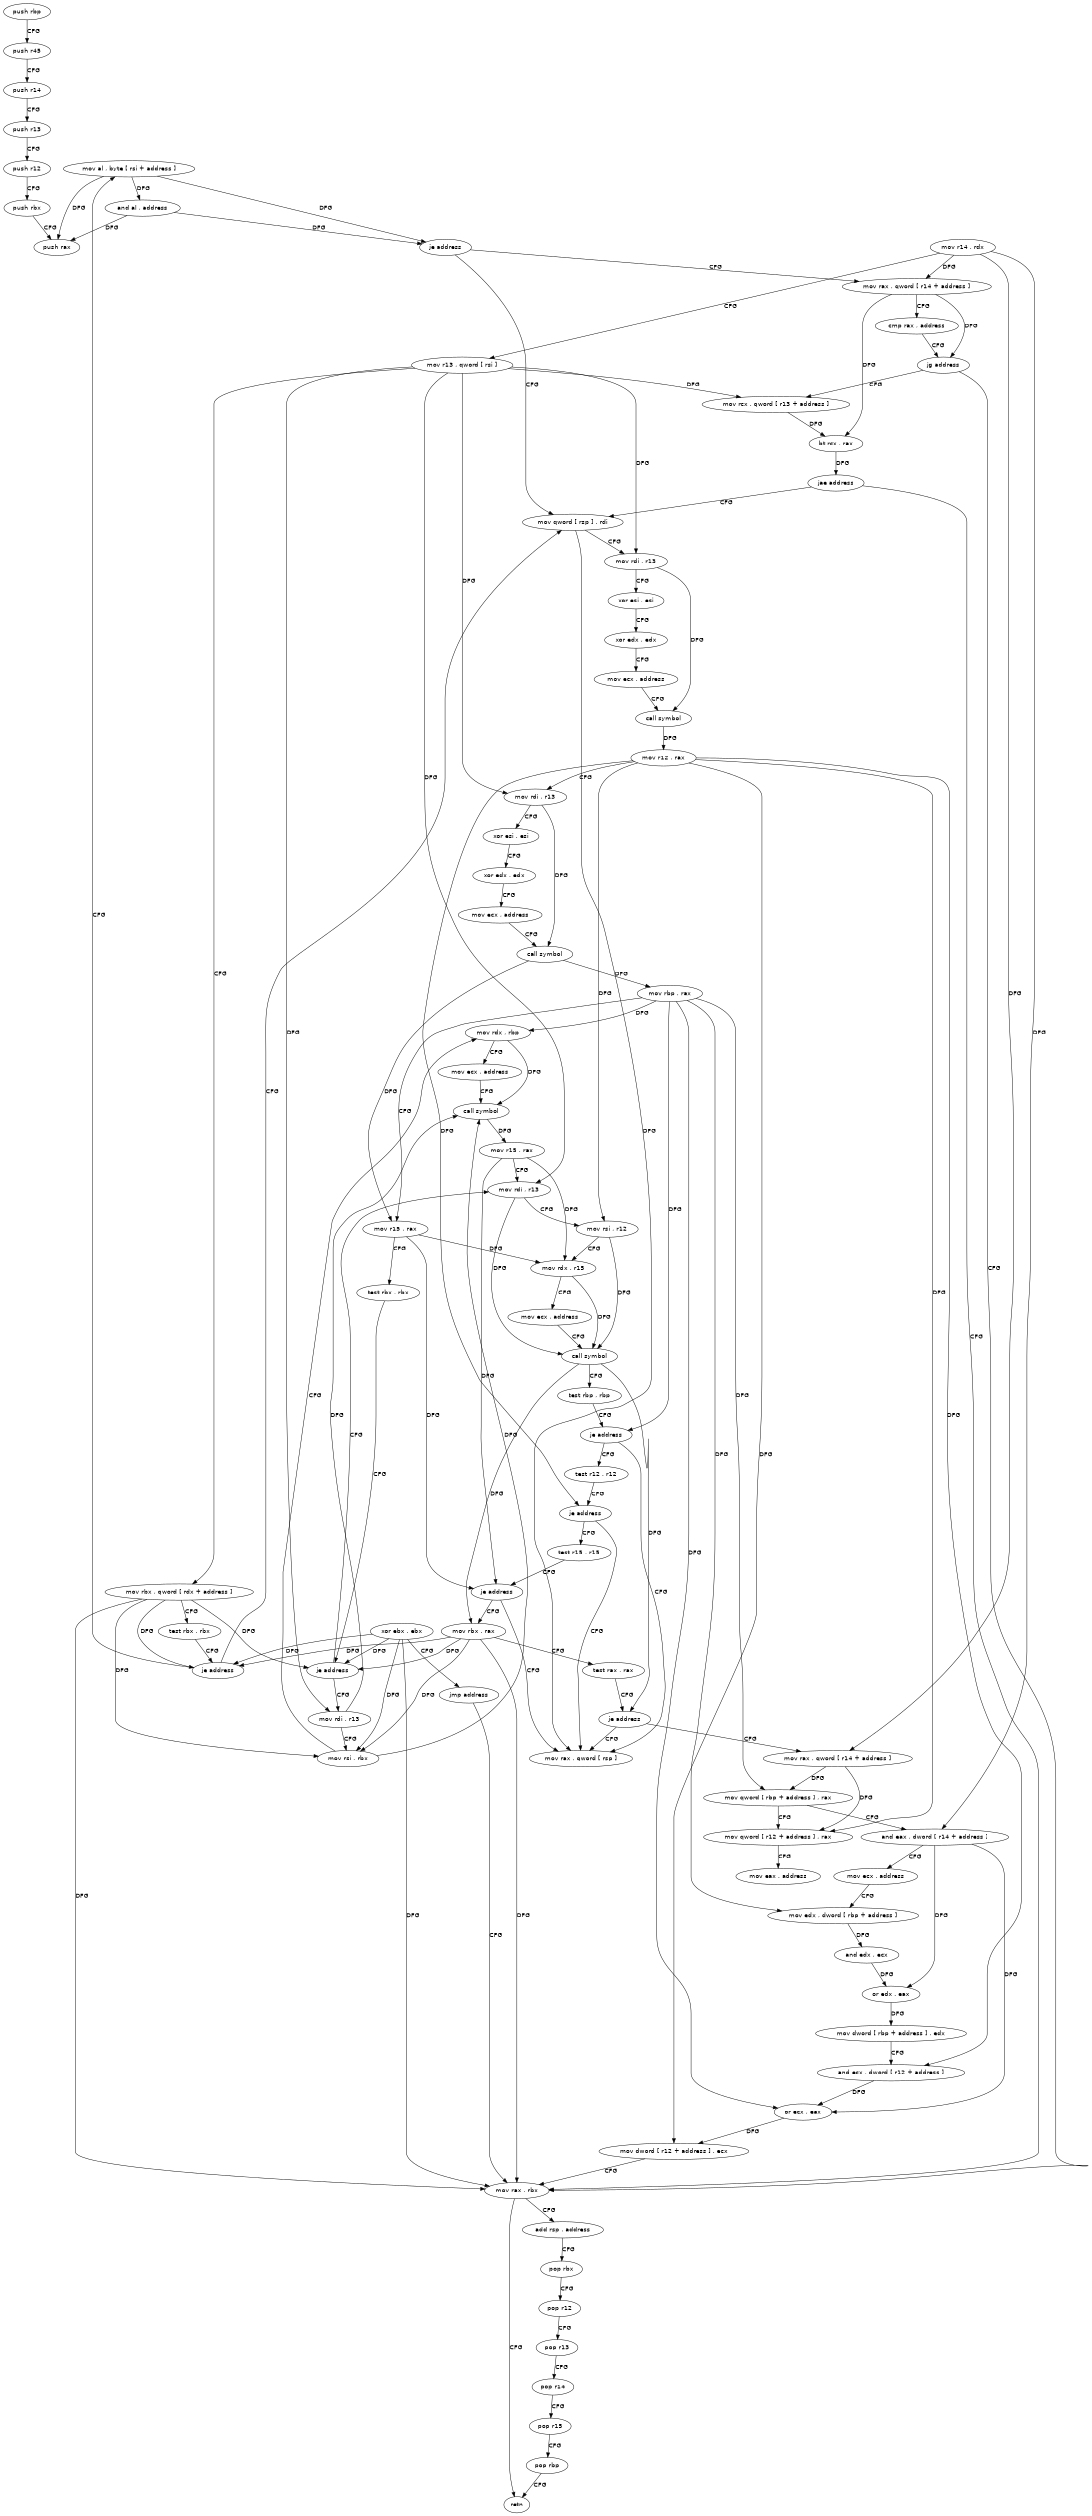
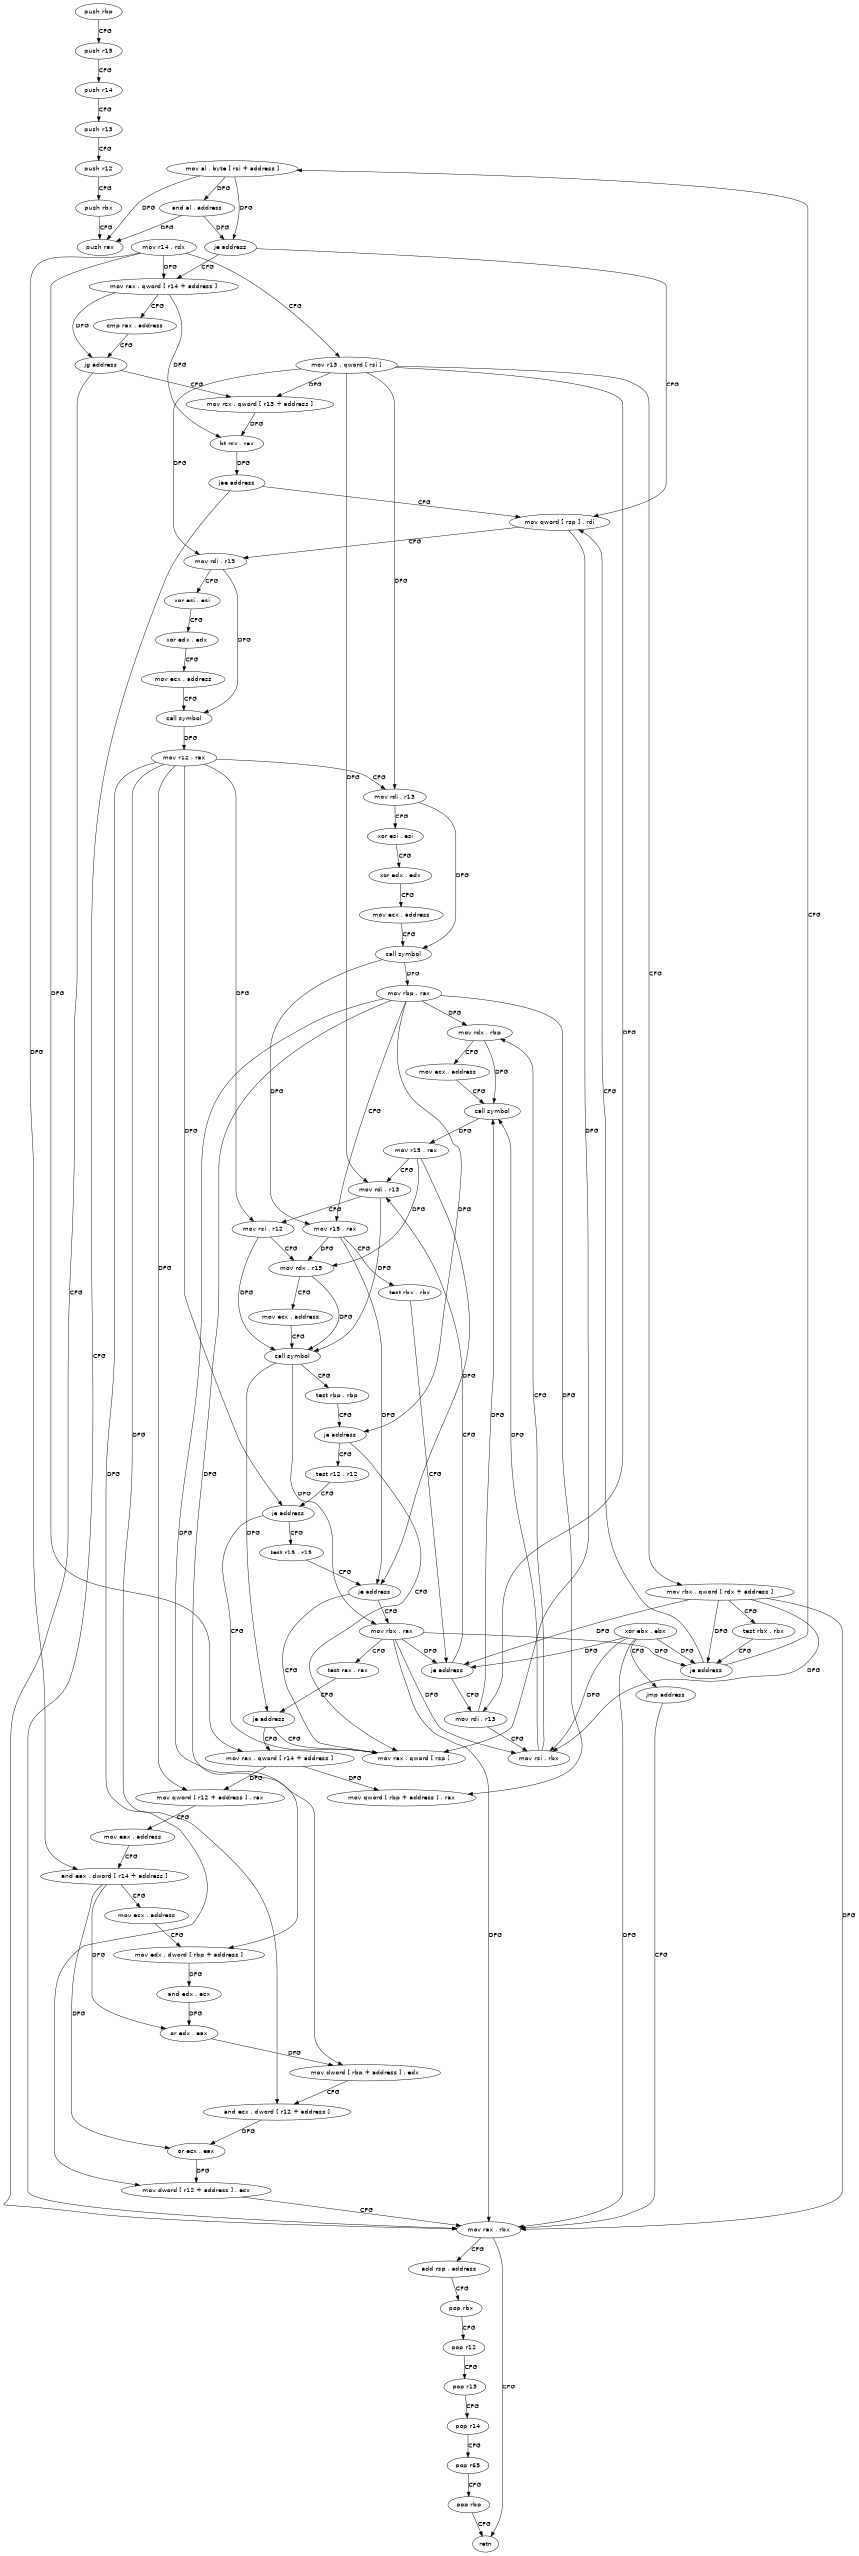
node "push r45": label "push r45" -> "push r15"
edge "mov rbp , rax" -> "or ecx , eax": now "mov rbp , rax" -> "mov dword [ rbp + address ] , edx"
edge "mov qword [ rbp + address ] , rax" -> "mov qword [ r12 + address ] , rax": removed, label "CFG"
edge "mov qword [ rbp + address ] , rax" -> "and eax , dword [ r14 + address ]": now "mov eax , address" -> "and eax , dword [ r14 + address ]"
node "pop r15": label "pop r15" -> "pop r65"
